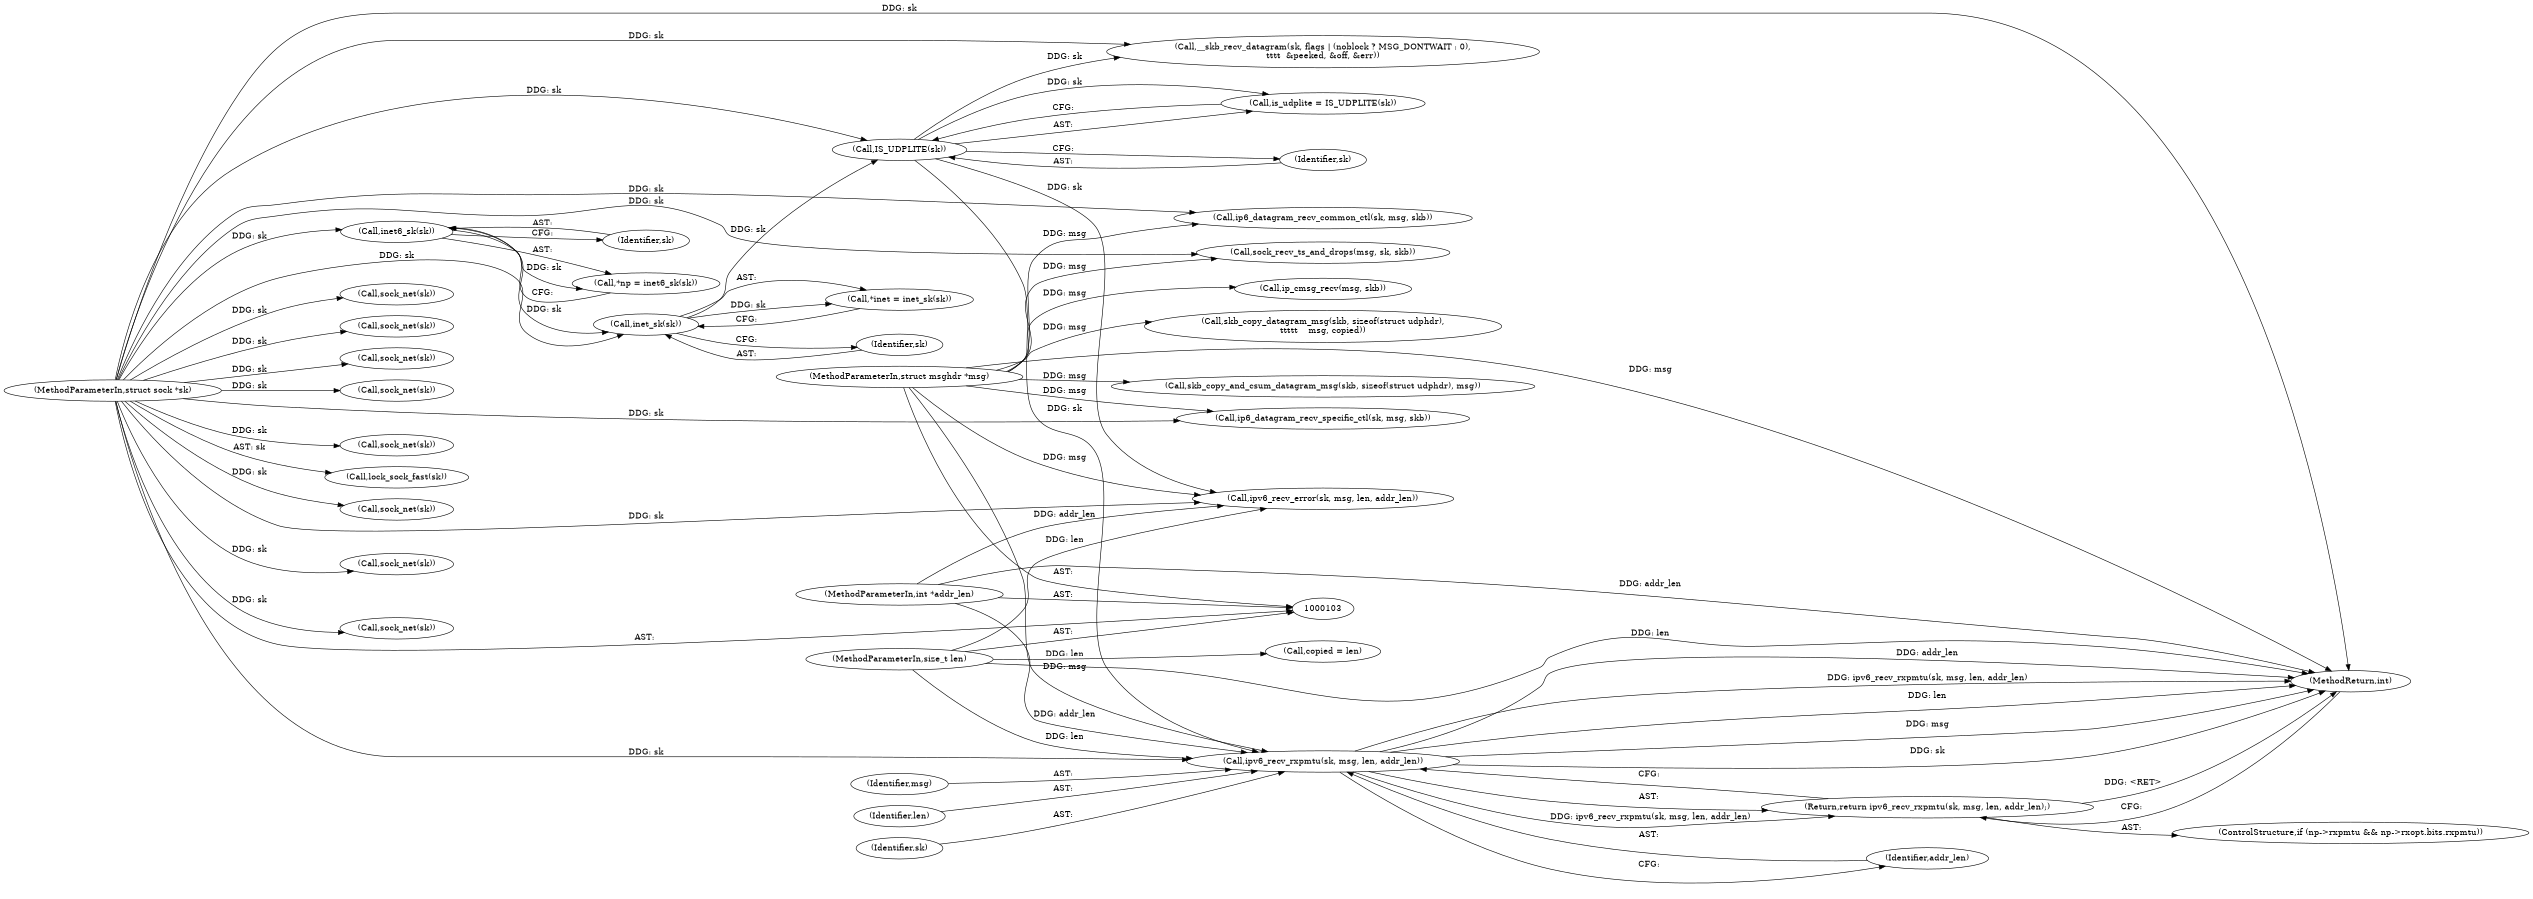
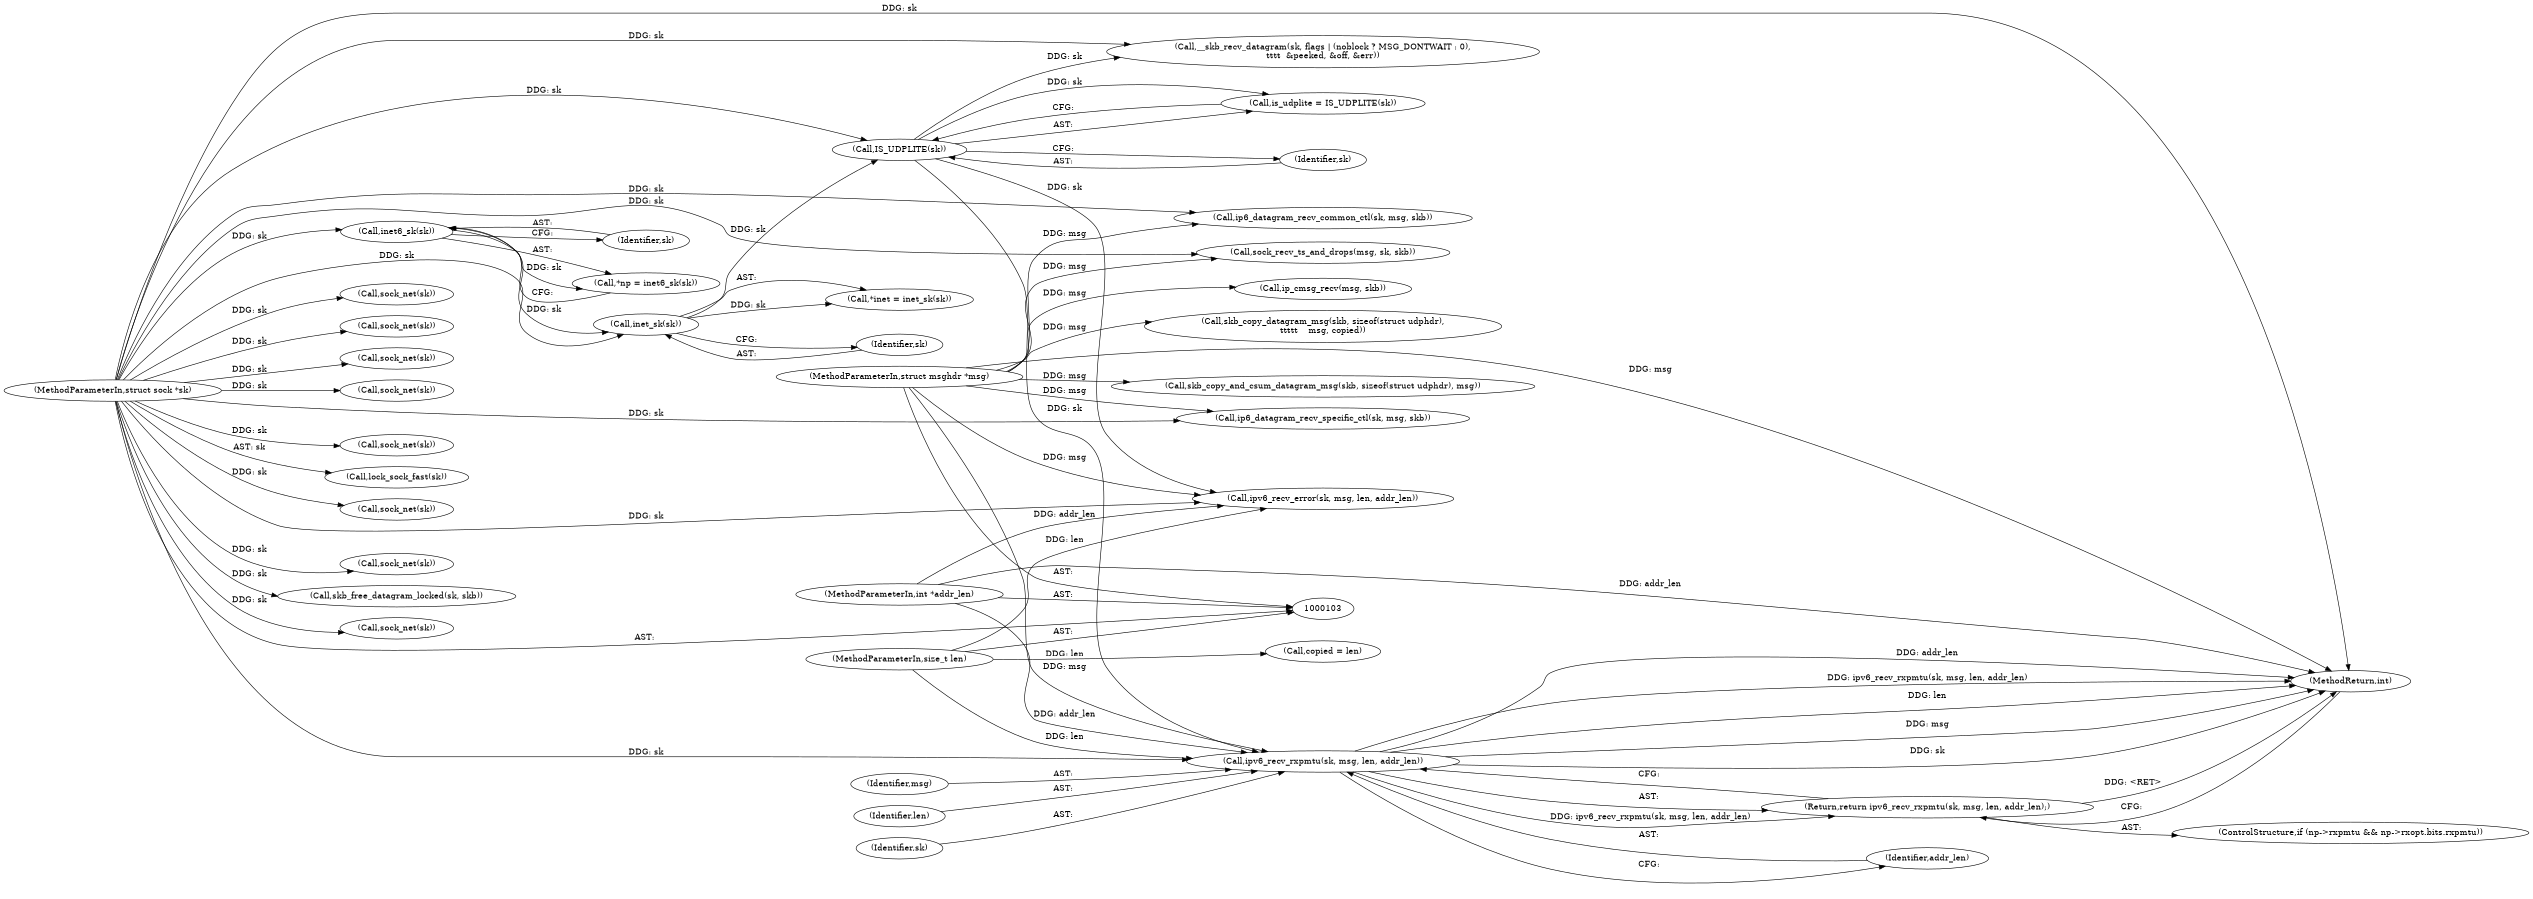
edge "(Call,*inet = inet_sk(sk))" -> "(Call,inet_sk(sk))": removed, label "CFG:"
node "(Call,skb_free_datagram_locked(sk, skb))": added
edge "(MethodParameterIn,size_t len)" -> "(MethodReturn,int)": removed, label "DDG: len"
